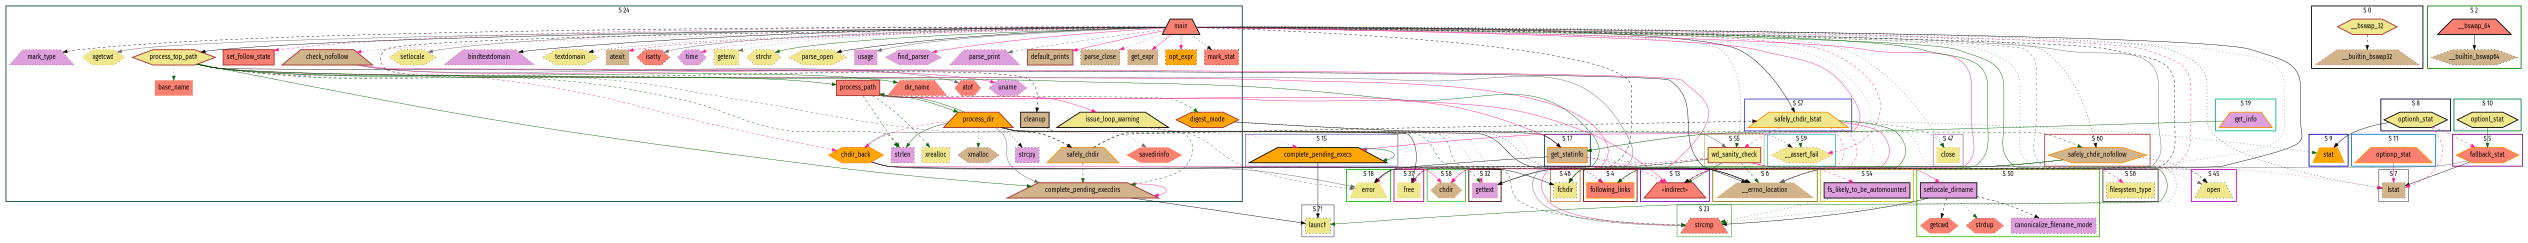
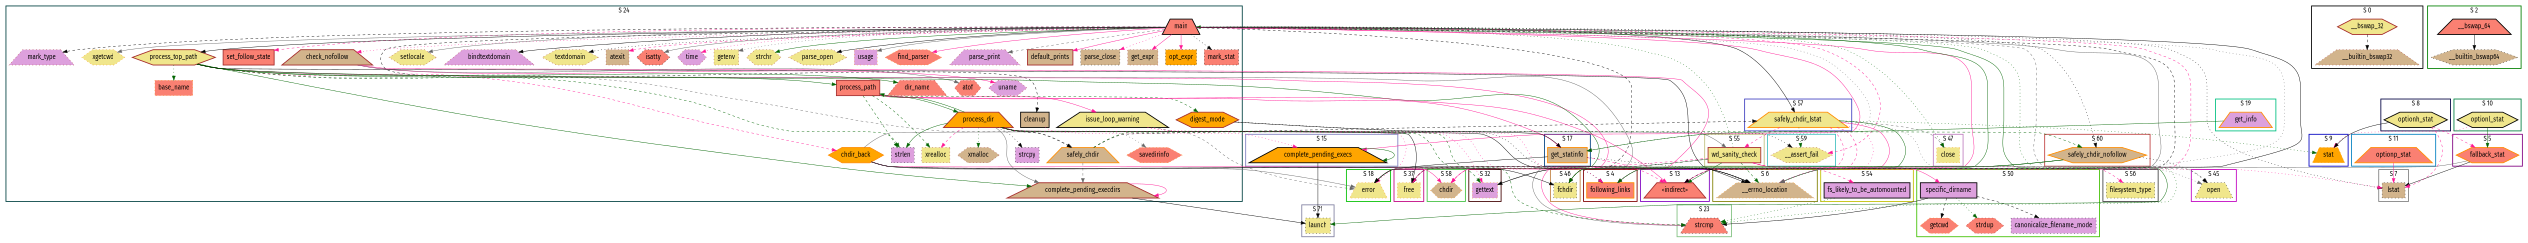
edge "main" -> "wd_sanity_check": reversed
node "find_parser": fillcolor plum -> salmon
edge "process_dir" -> "chdir_back": now "process_dir" -> "xrealloc"
edge "cleanup" -> "complete_pending_execdirs": removed
edge "safely_chdir" -> "complete_pending_execdirs": color darkgreen -> gray40
node "setlocale_dirname": label "setlocale_dirname" -> "specific_dirname"
